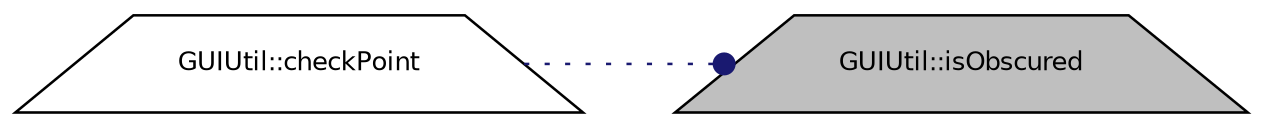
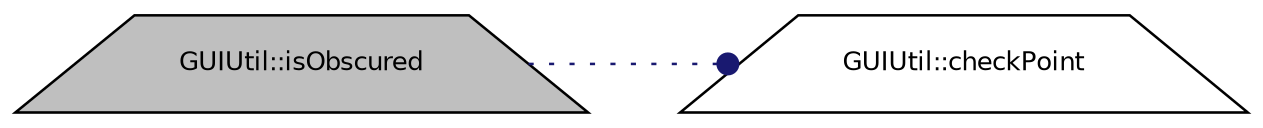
edge "GUIUtil::checkPoint" -> "GUIUtil::isObscured": reversed
